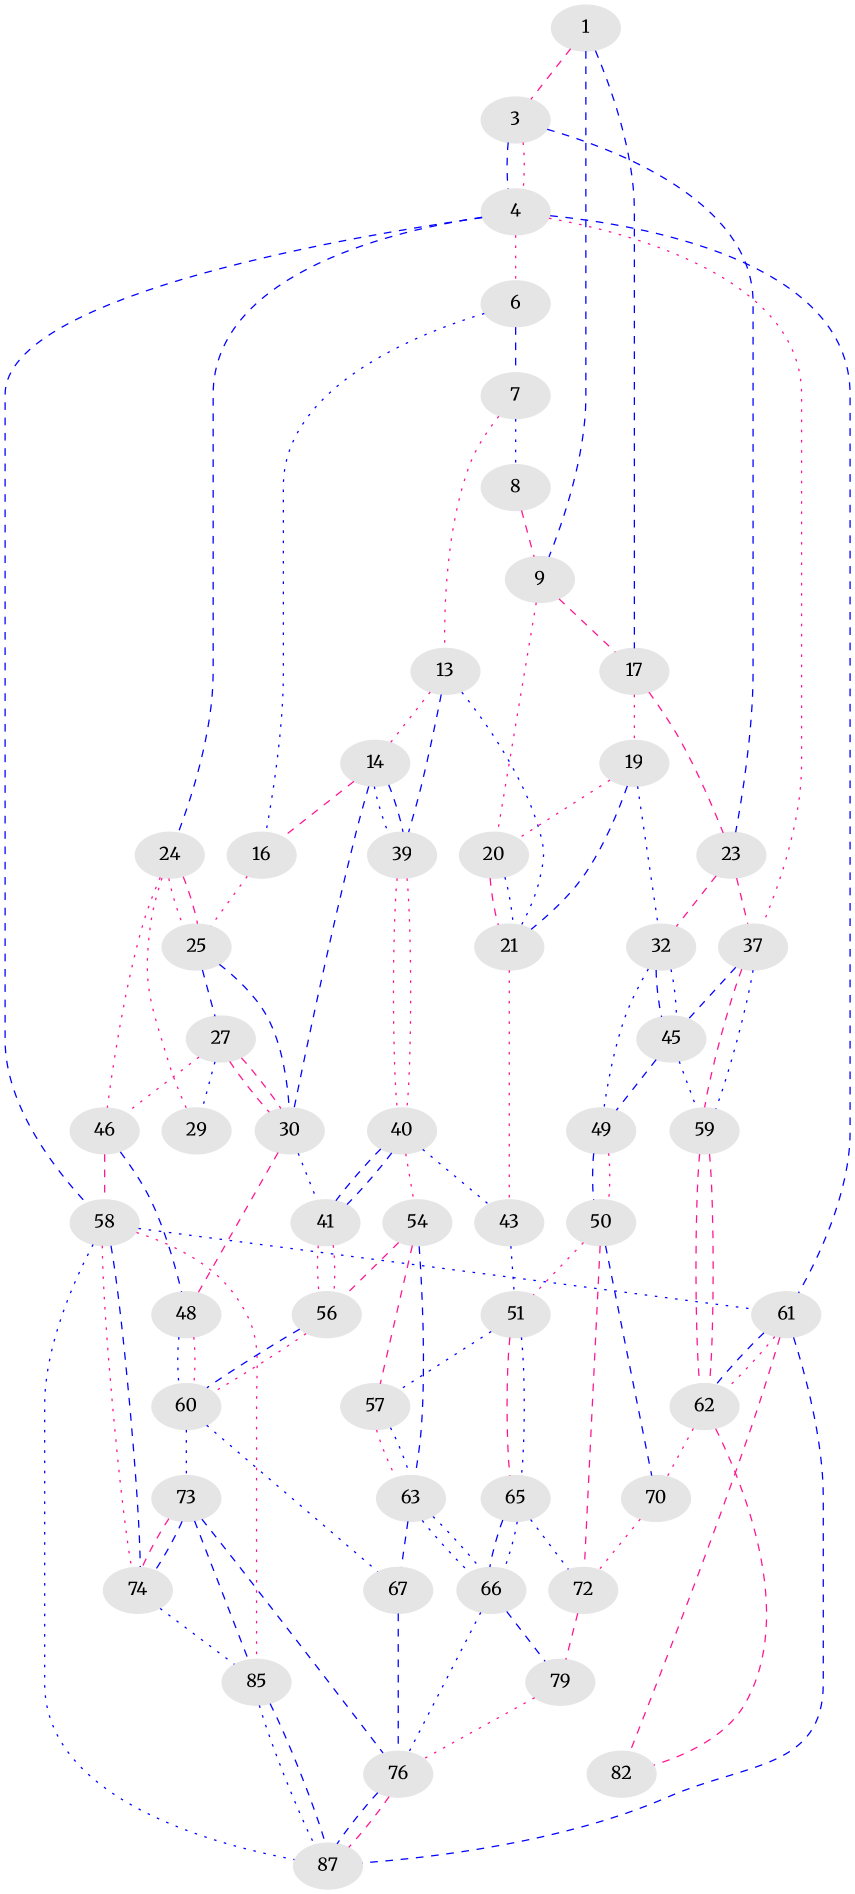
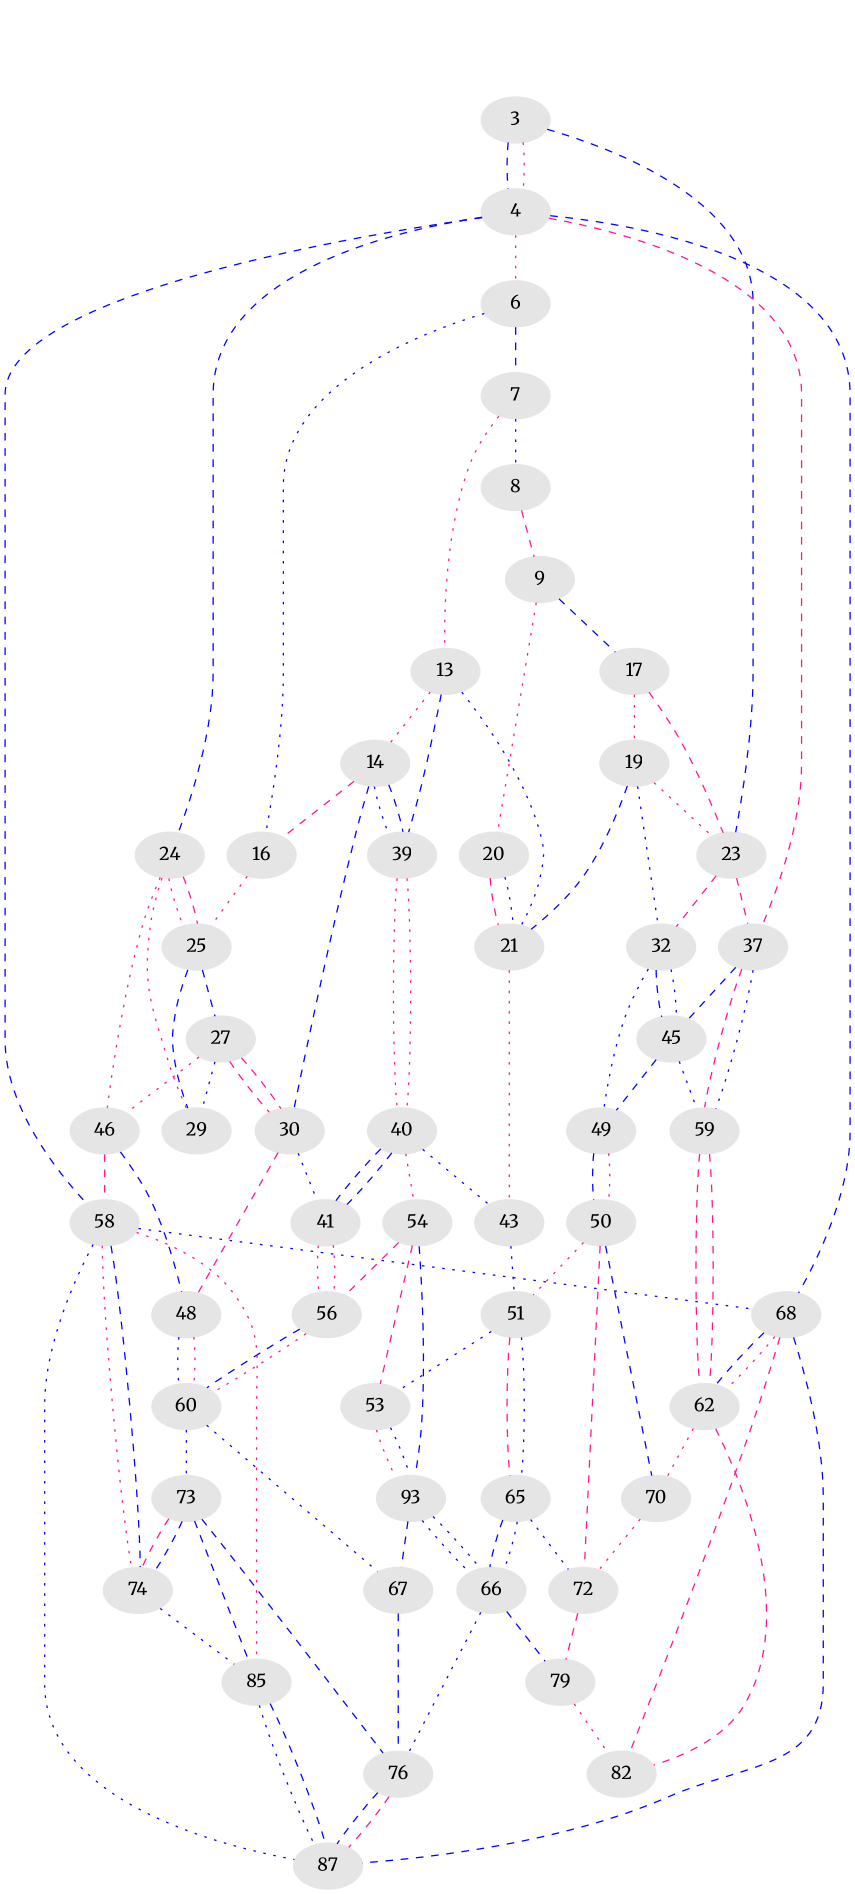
node "1": removed
edge "4" -- "37": style dotted -> dashed
edge "9" -- "17": color deeppink -> blue
edge "19" -- "20": now "19" -- "23"
edge "25" -- "30": now "25" -- "29"
node "61": label "61" -> "68"
node "57": label "57" -> "53"
node "63": label "63" -> "93"
edge "79" -- "76": now "79" -- "82"
